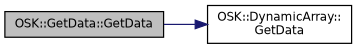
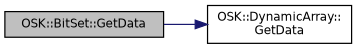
node "OSK::GetData::GetData": label "OSK::GetData::GetData" -> "OSK::BitSet::GetData"
